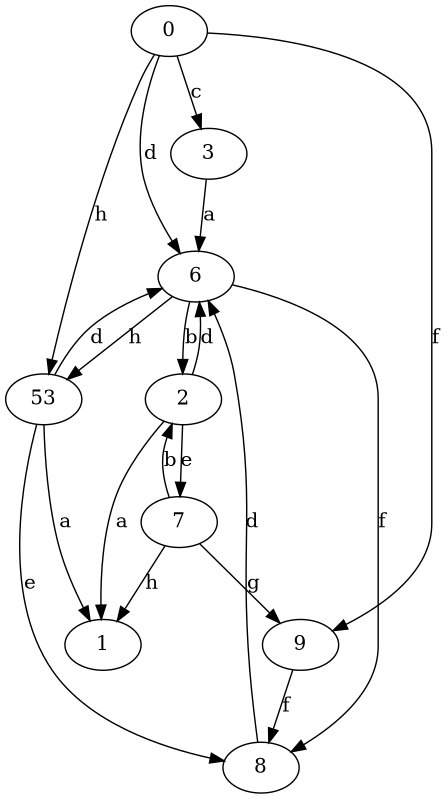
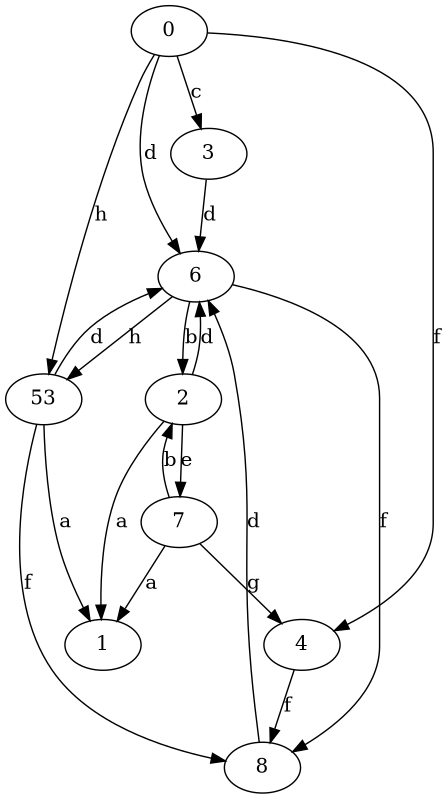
edge "3" -> "6": label "a" -> "d"
edge "53" -> "8": label "e" -> "f"
edge "7" -> "1": label "h" -> "a"
node "9": label "9" -> "4"
